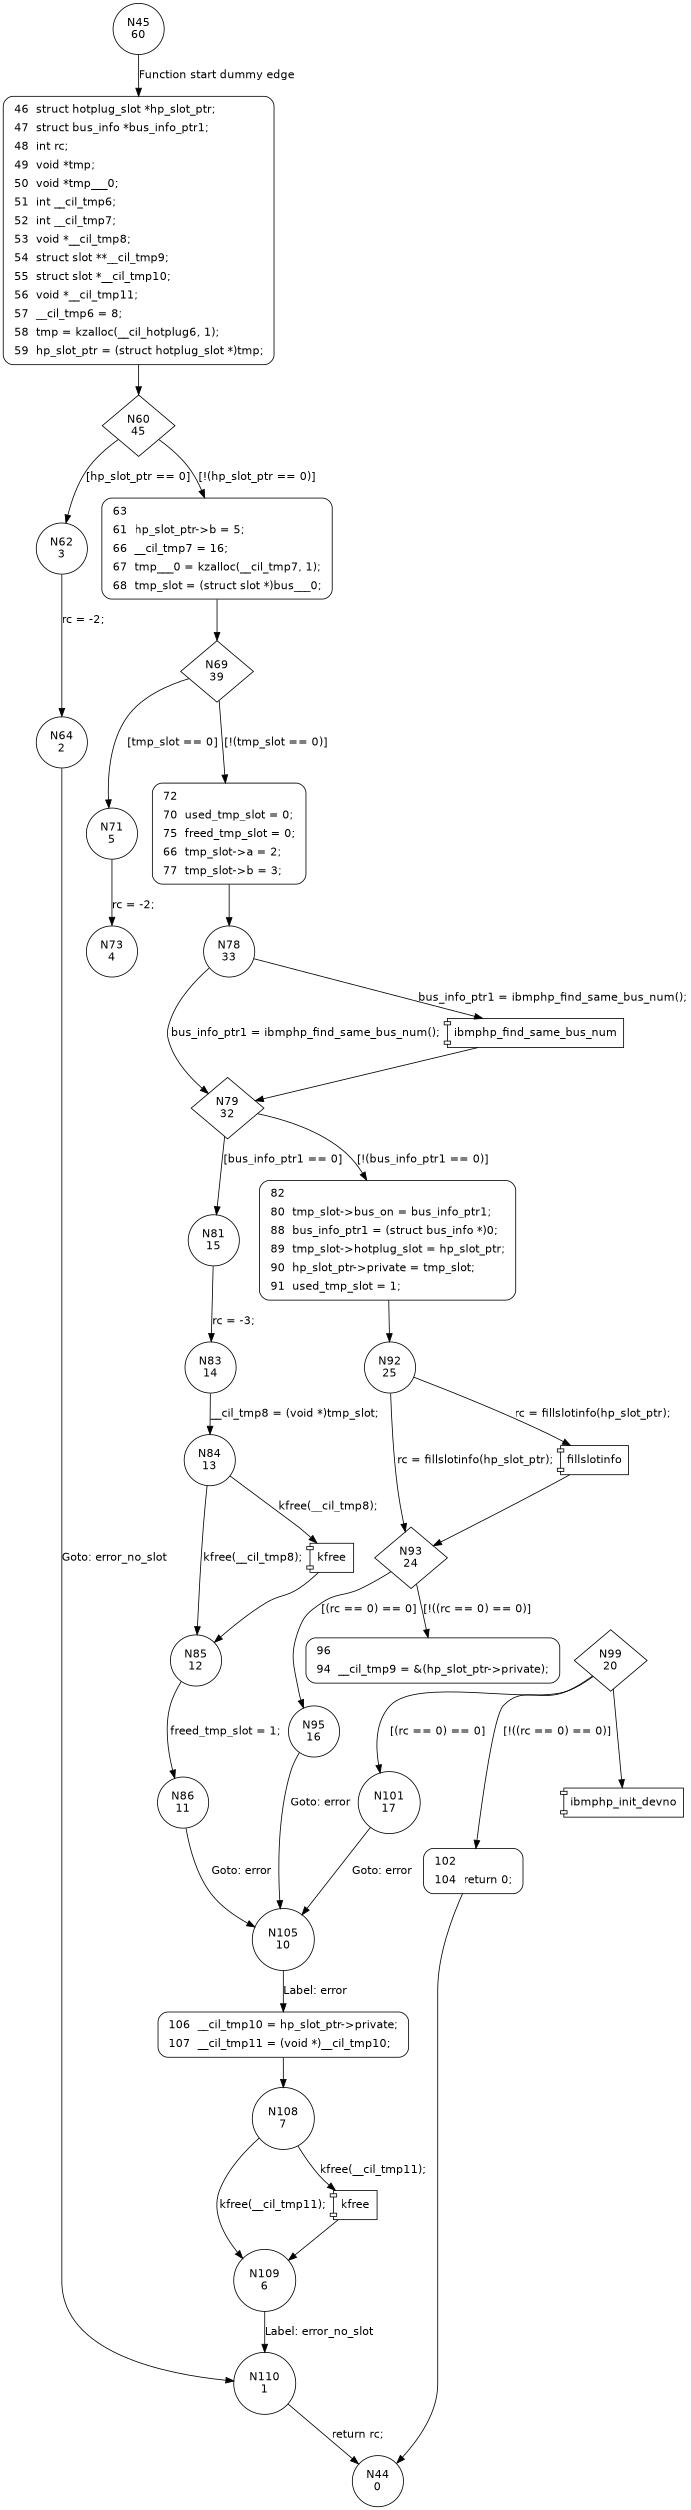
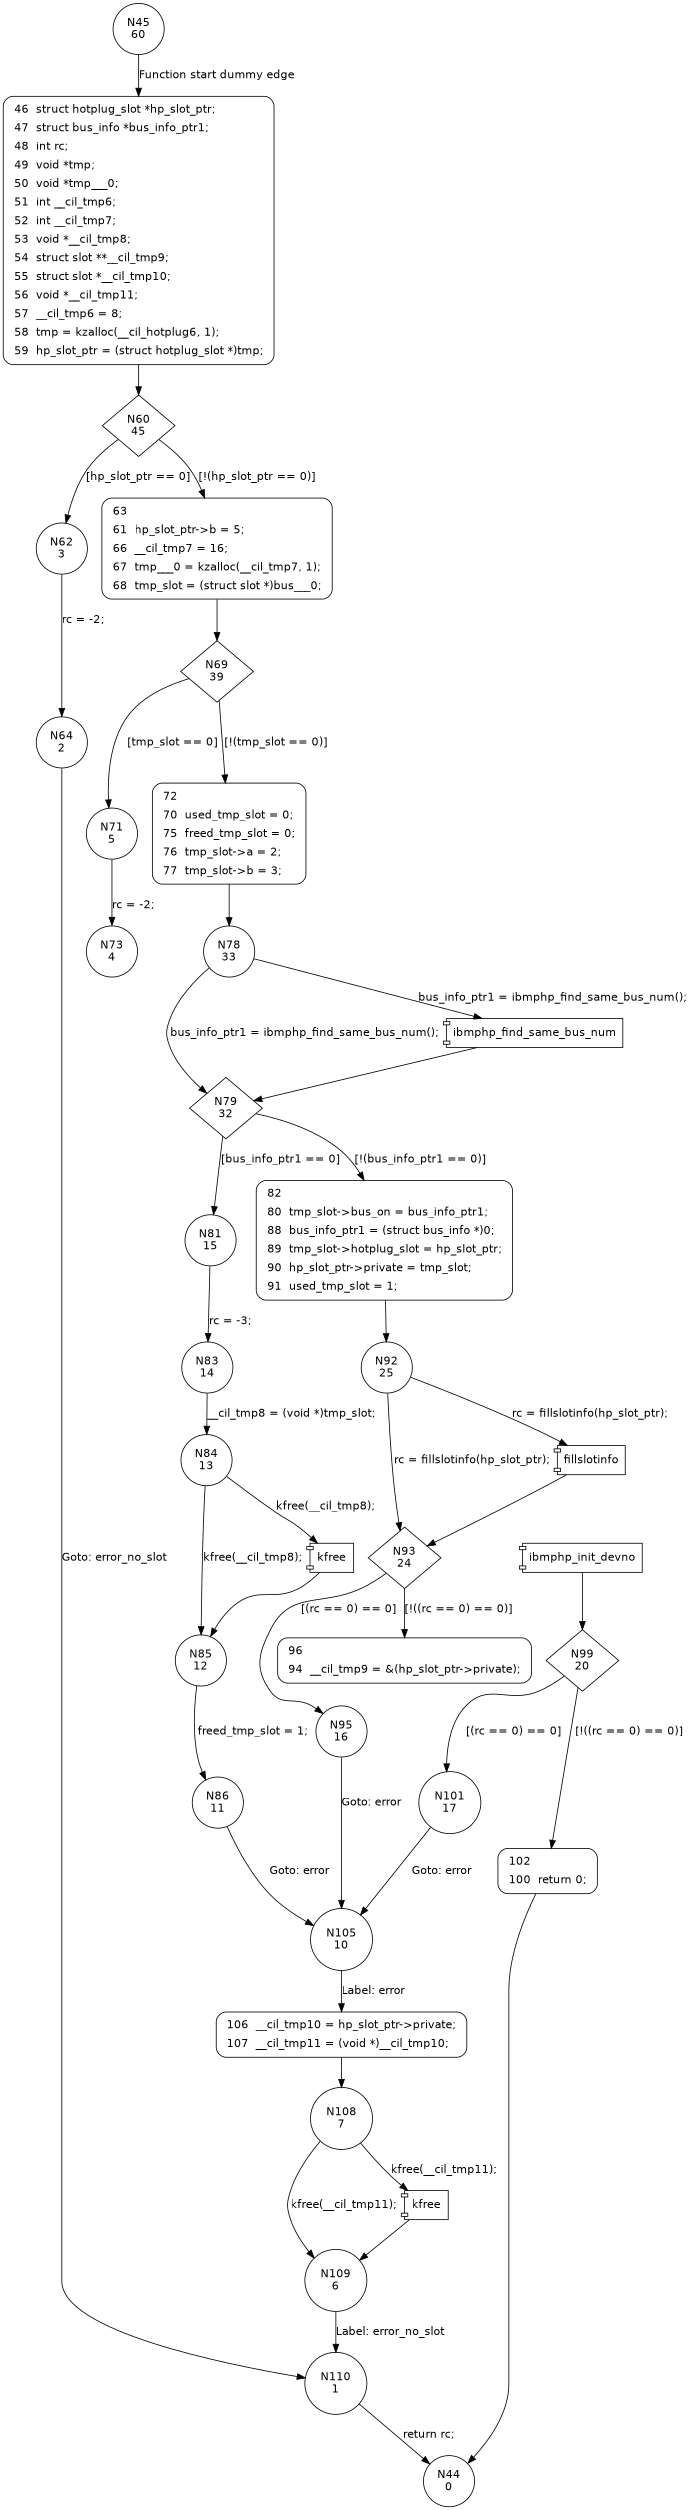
node "72": text "66" -> "76"
edge "N99 20" -> "ibmphp_init_devno": reversed
node "102": text "104" -> "100"
